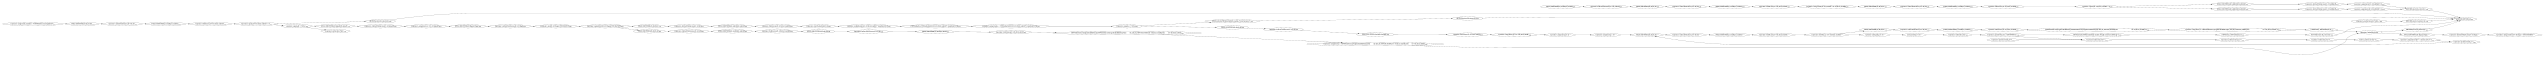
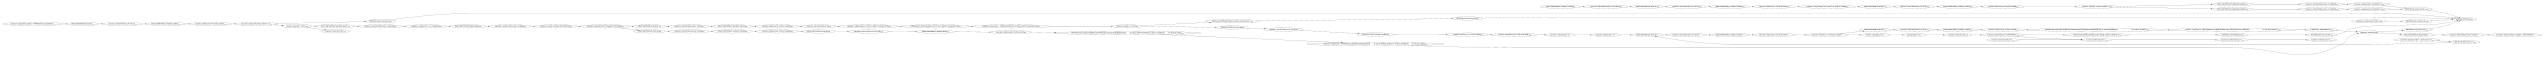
node "(uint32_t,(uint32_t)(*pa++))": removed
